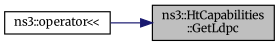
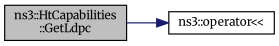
edge "ns3::operator<<" -> "ns3::HtCapabilities ::GetLdpc": reversed
